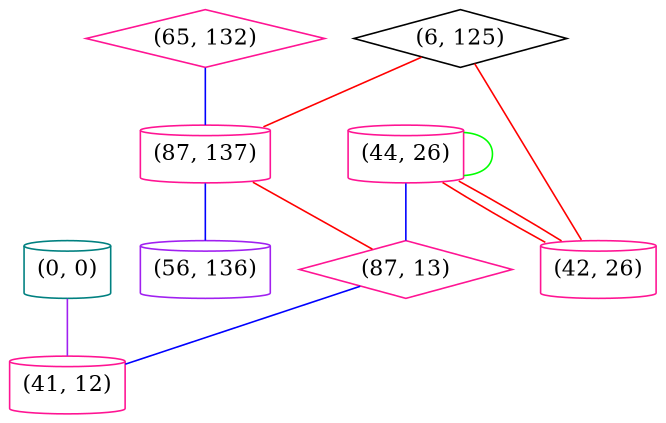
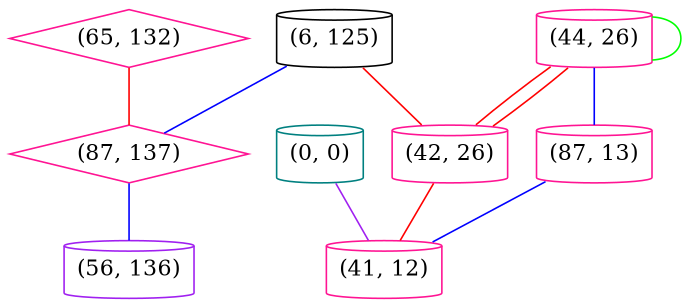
node "(6, 125)": shape diamond -> cylinder
edge "(6, 125)" -- "(87, 137)": color red -> blue
edge "(65, 132)" -- "(87, 137)": color blue -> red
node "(87, 137)": shape cylinder -> diamond
edge "(42, 26)" -- "(41, 12)": added
edge "(87, 137)" -- "(87, 13)": removed
node "(87, 13)": shape diamond -> cylinder
